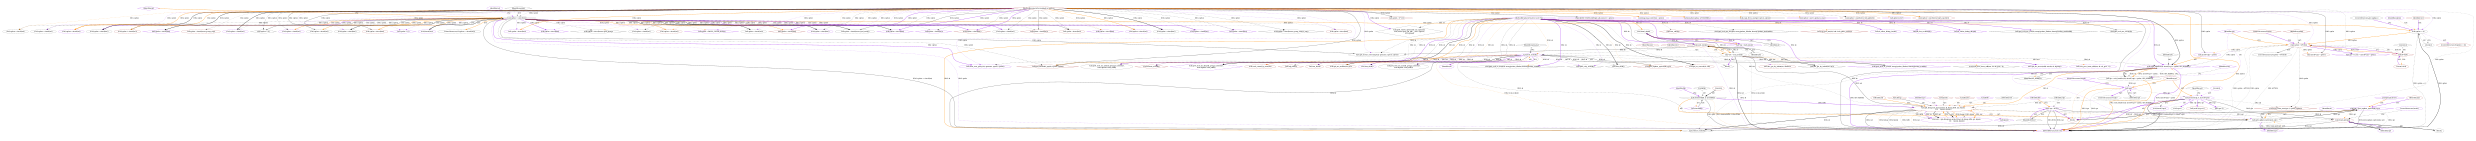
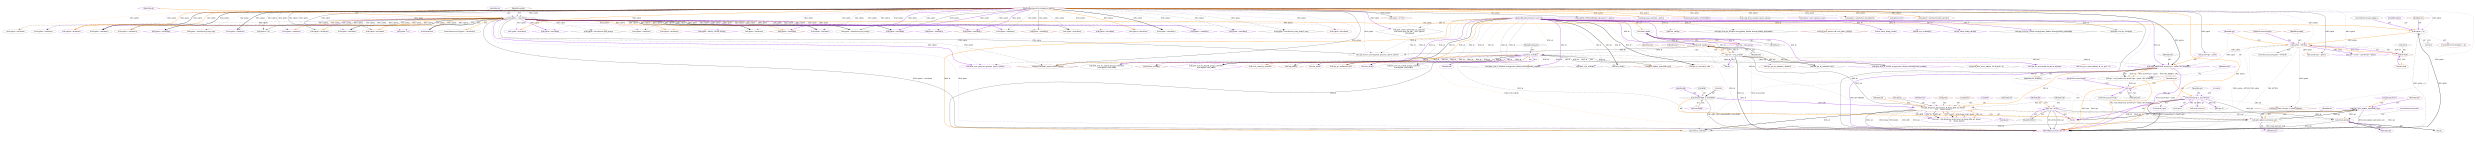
edge "(Call,lock_sock(sk))" -> "(Call,udp_sk(sk))": added, label "DDG: sk"
